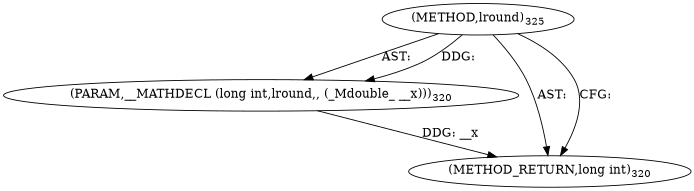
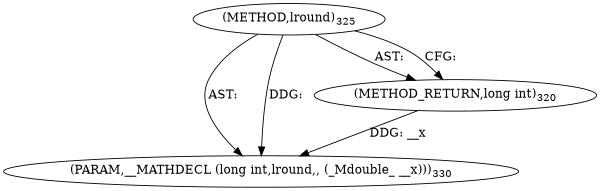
node "(PARAM,__MATHDECL (long int,lround,, (_Mdouble_ __x)))": text "320" -> "330"
edge "(PARAM,__MATHDECL (long int,lround,, (_Mdouble_ __x)))" -> "(METHOD_RETURN,long int)": reversed
